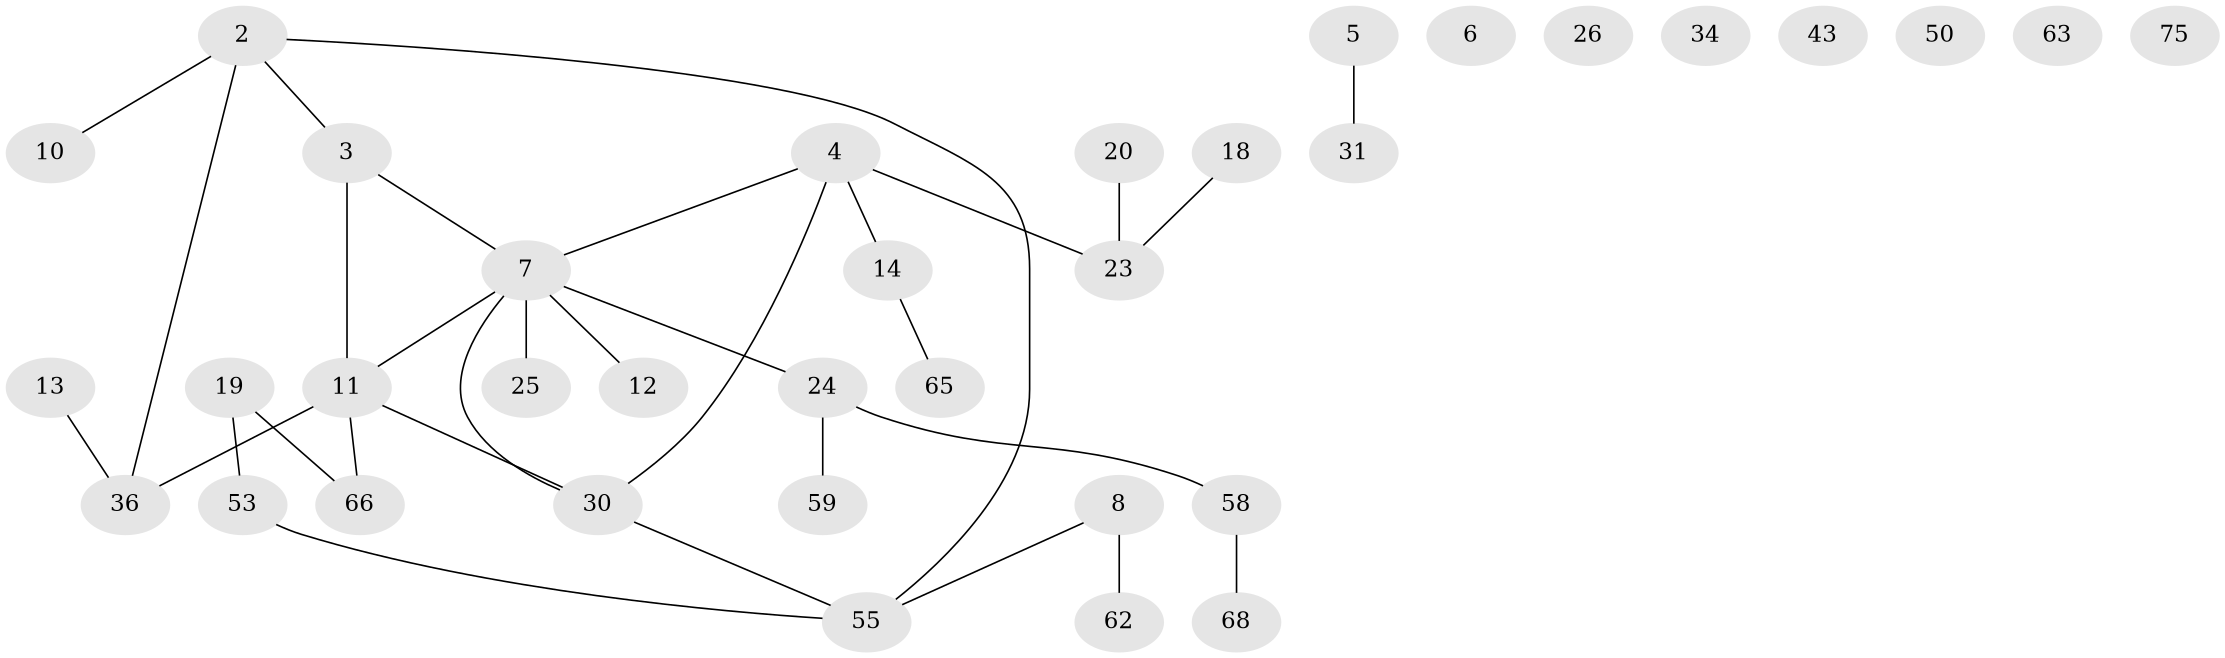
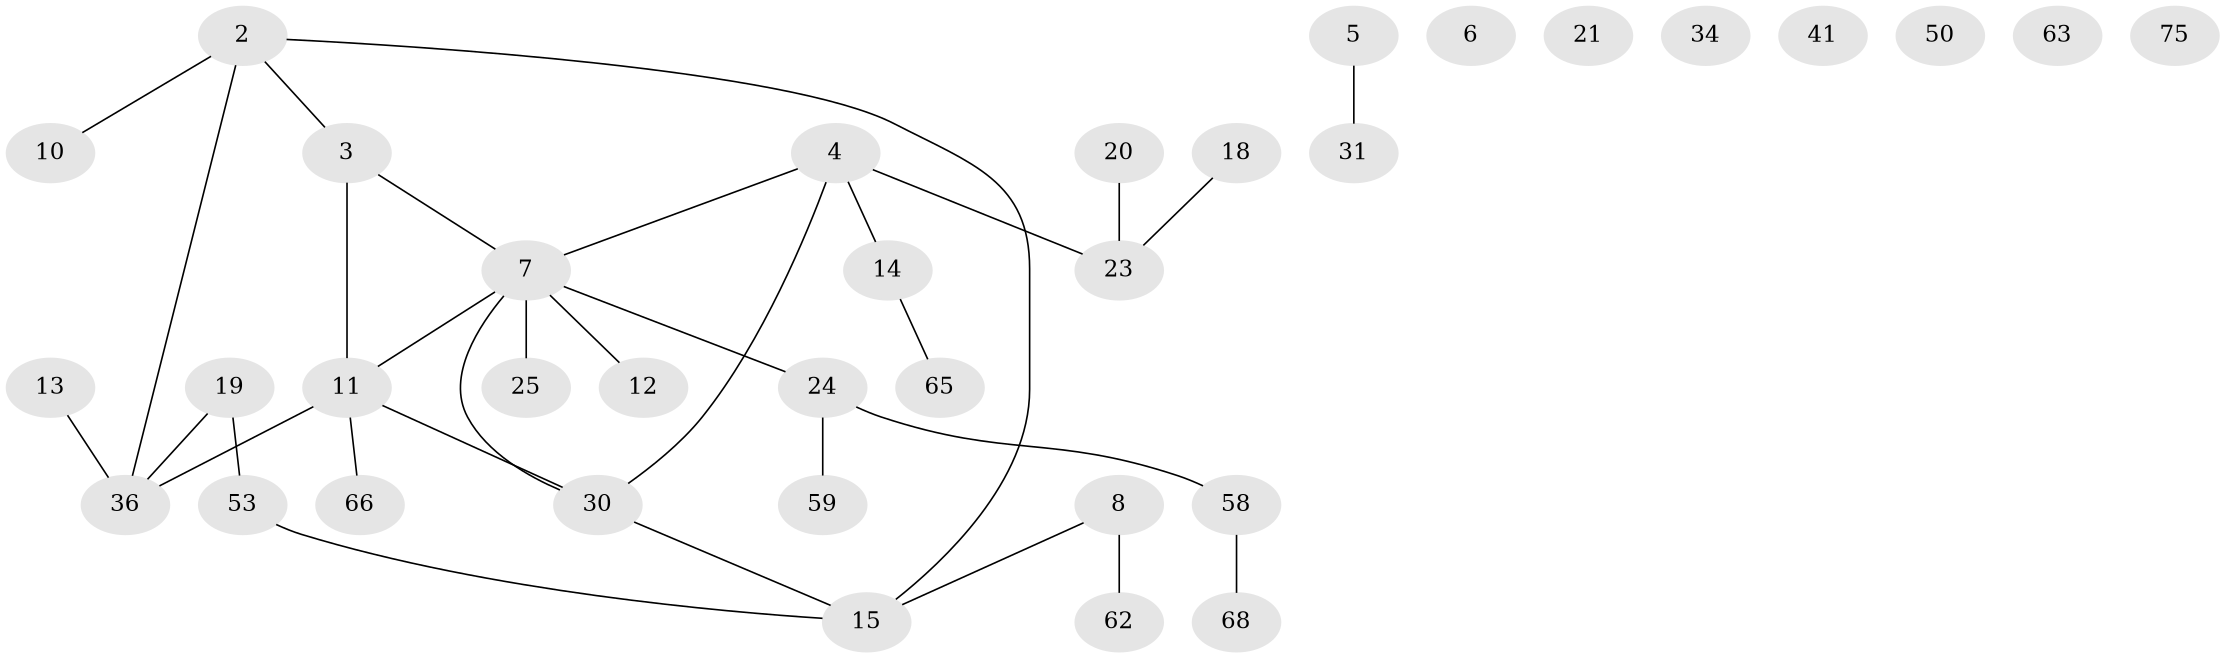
node "26": label "26" -> "21"
node "43": label "43" -> "41"
edge "19" -- "66": now "19" -- "36"
node "55": label "55" -> "15"
